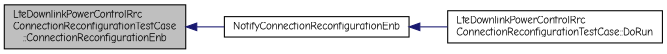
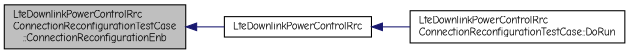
node "NotifyConnectionReconfigurationEnb": label "NotifyConnectionReconfigurationEnb" -> "LteDownlinkPowerControlRrc"
